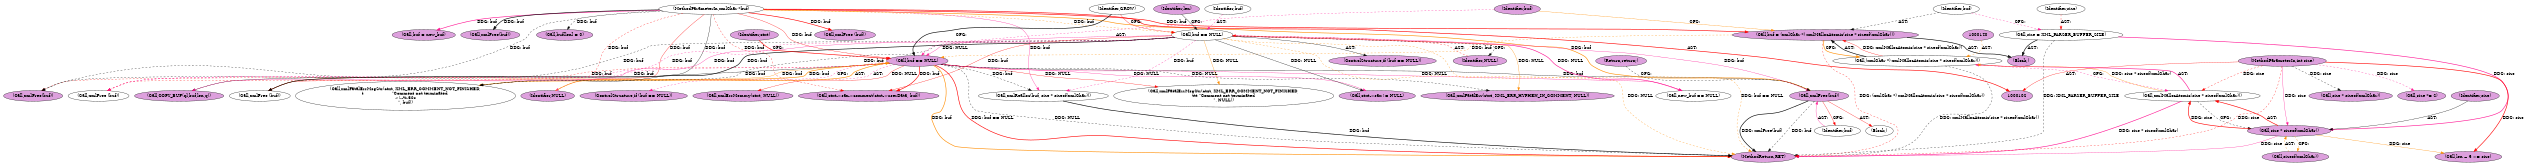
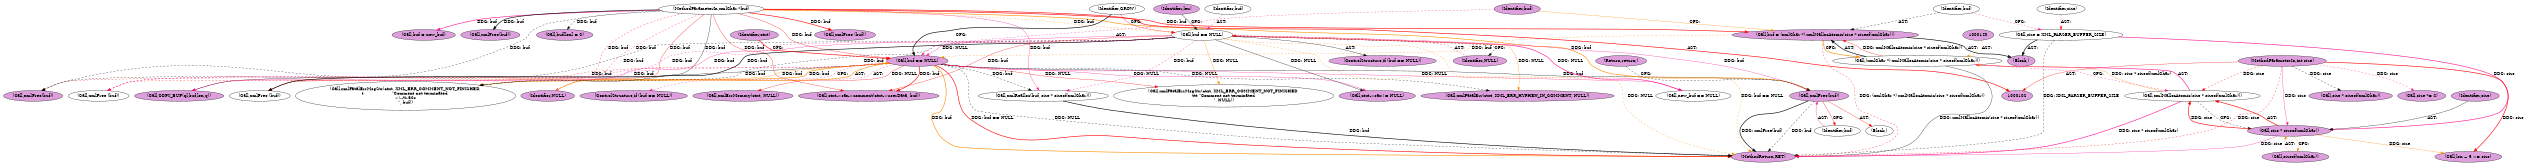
edge "(MethodParameterIn,xmlChar *buf)" -> "(Call,ctxt->sax->comment(ctxt->userData, buf))": style dashed -> solid
edge "(MethodParameterIn,xmlChar *buf)" -> "(Call,COPY_BUF(ql,buf,len,q))": added, label "DDG: buf"
edge "(Call,(xmlChar *) xmlMallocAtomic(size * sizeof(xmlChar)))" -> "(MethodReturn,RET)": style dashed -> solid
